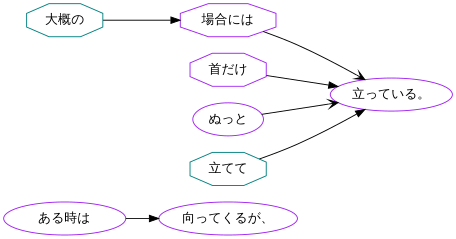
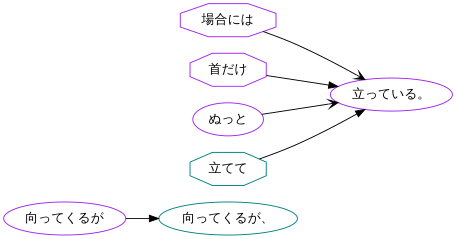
node "大概の": removed
node "ある時は": label "ある時は" -> "向ってくるが"
node "向ってくるが、": color purple -> teal
